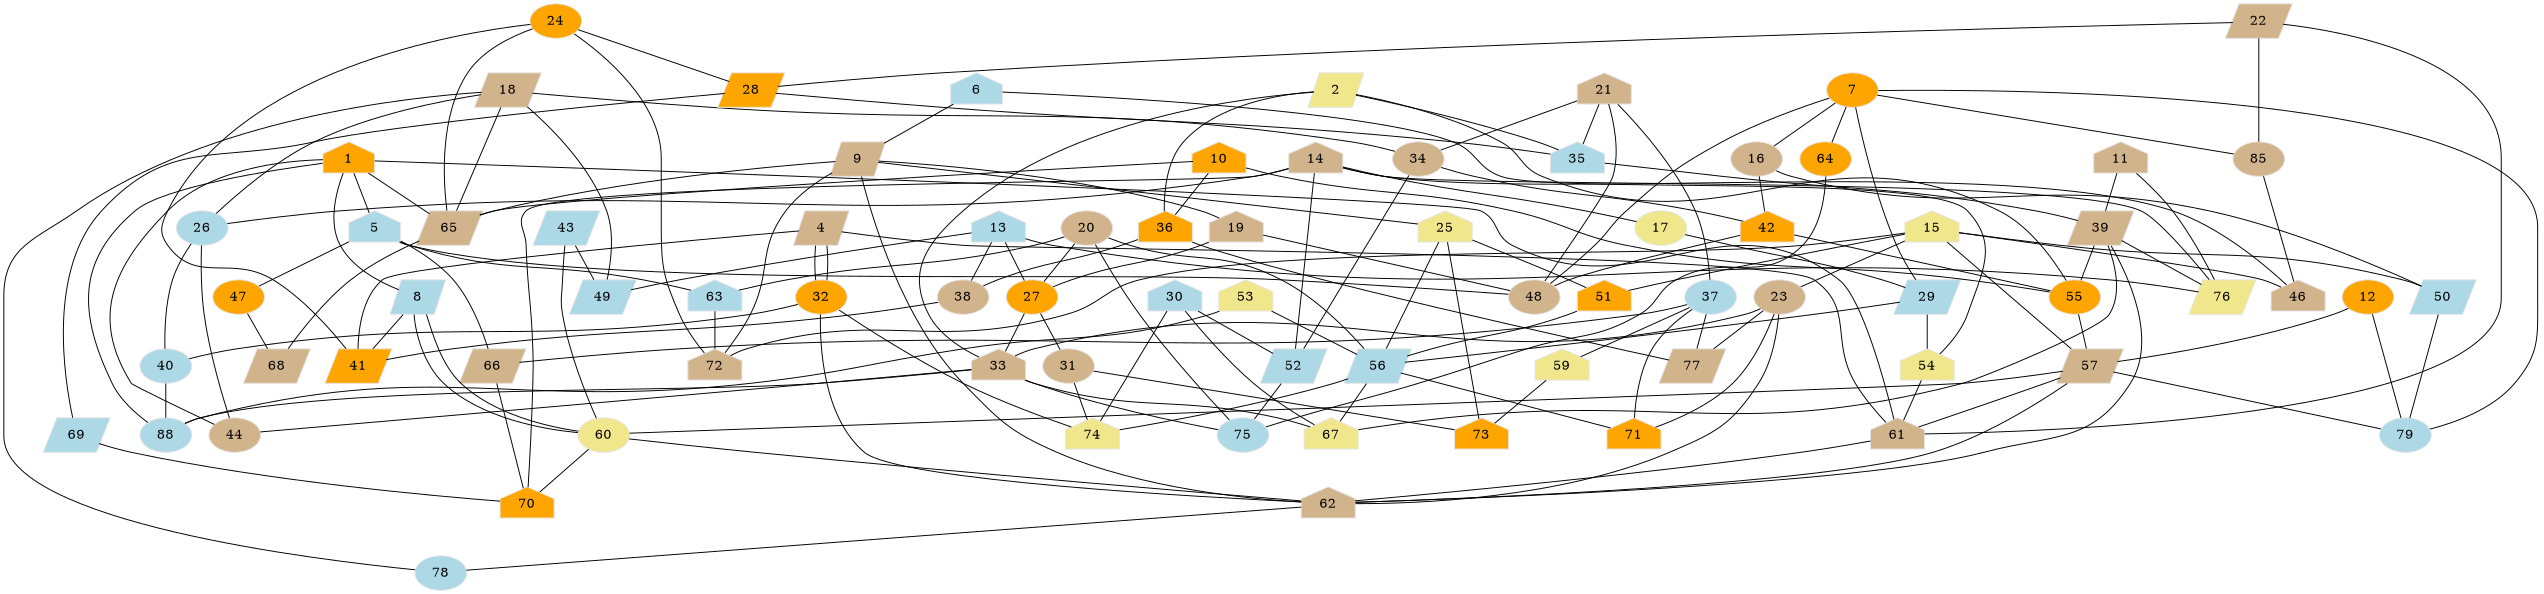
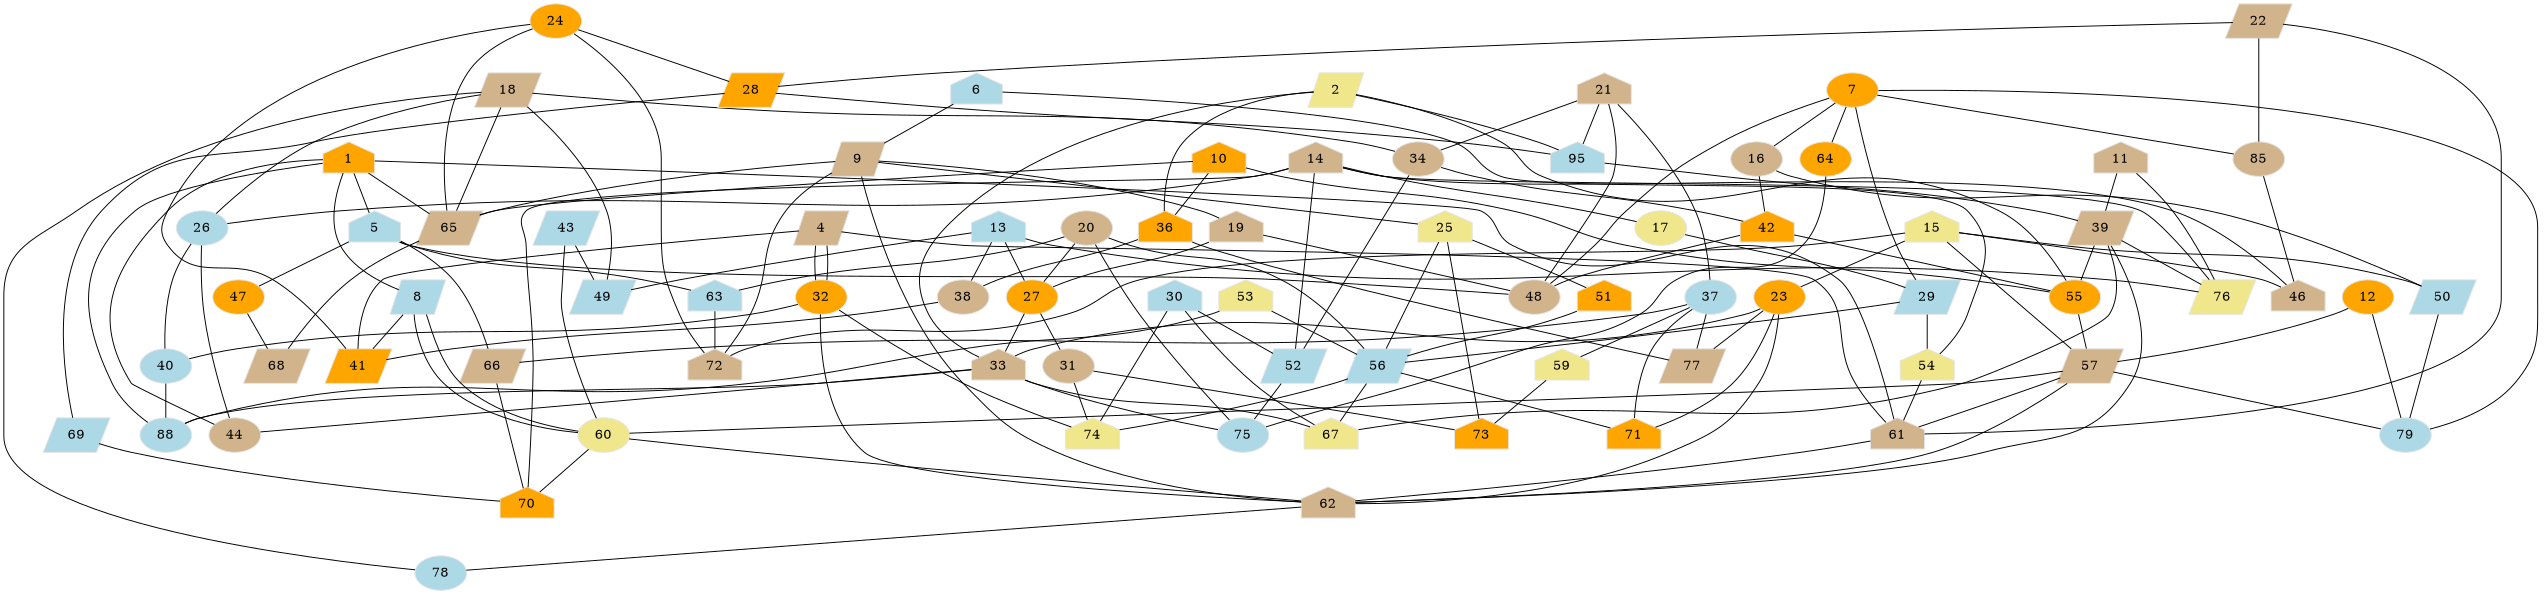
node "35": label "35" -> "95"
edge "15" -- "51": removed
node "23": fillcolor tan -> orange
